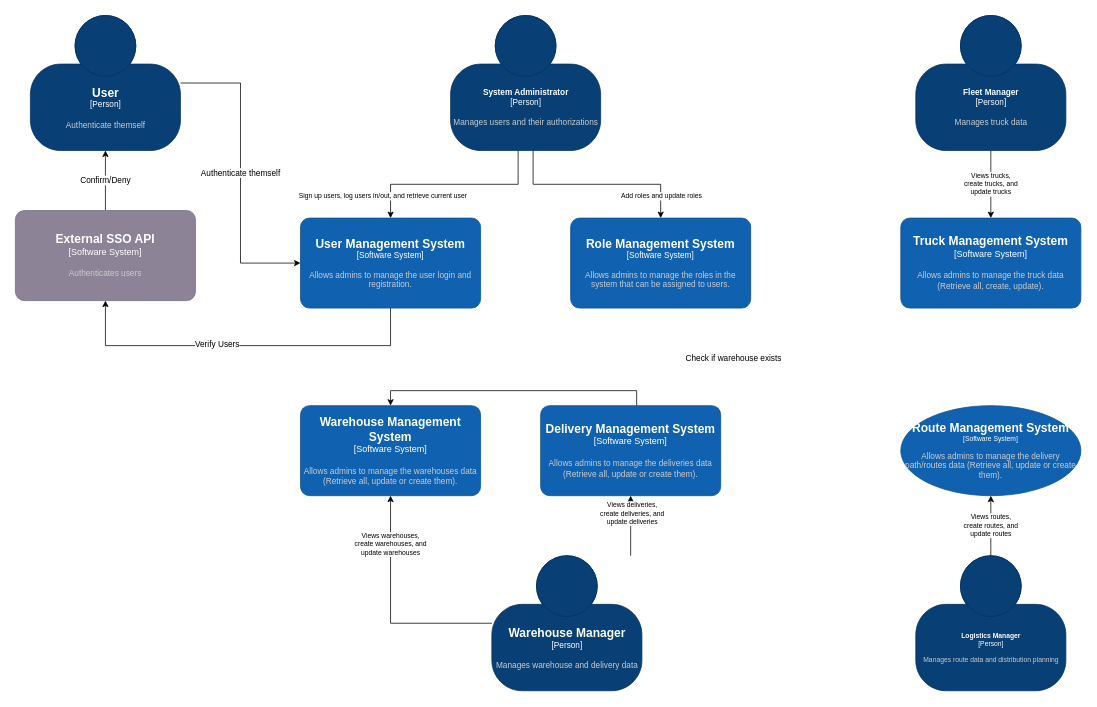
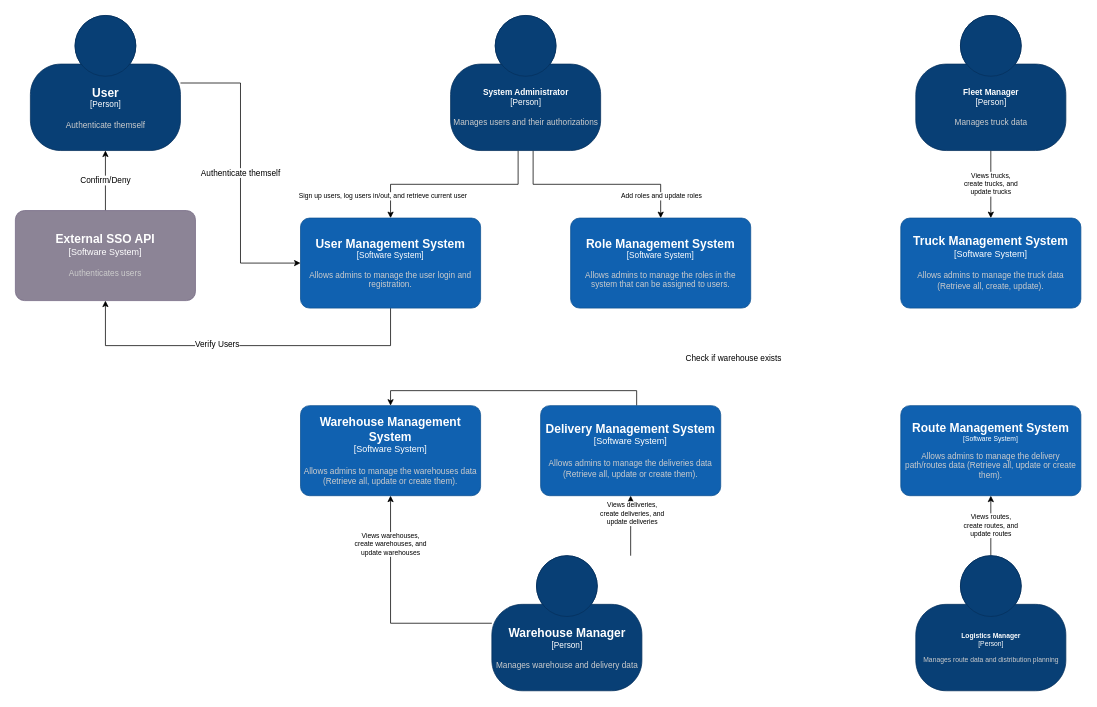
node "Route Management System [Software System] Allows admins to manage the delivery path/routes data (Retrieve all, update or create them).": shape ellipse -> rounded rectangle
